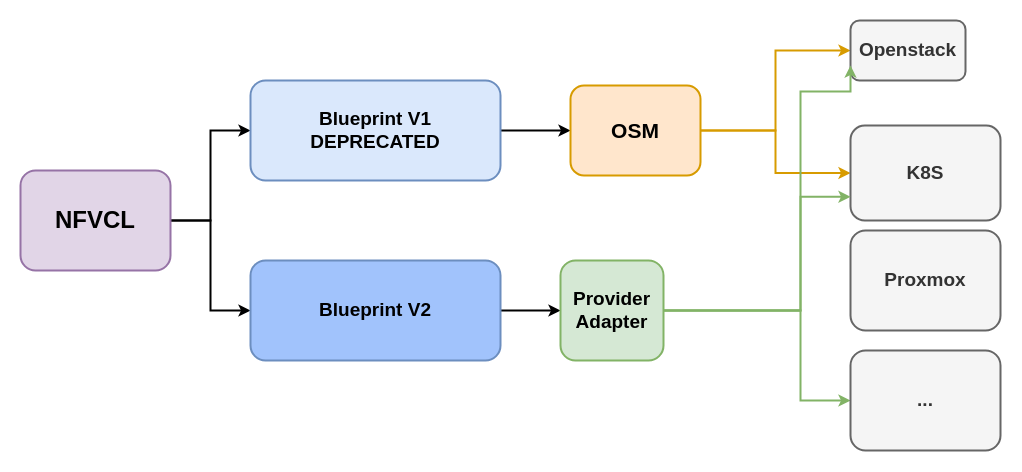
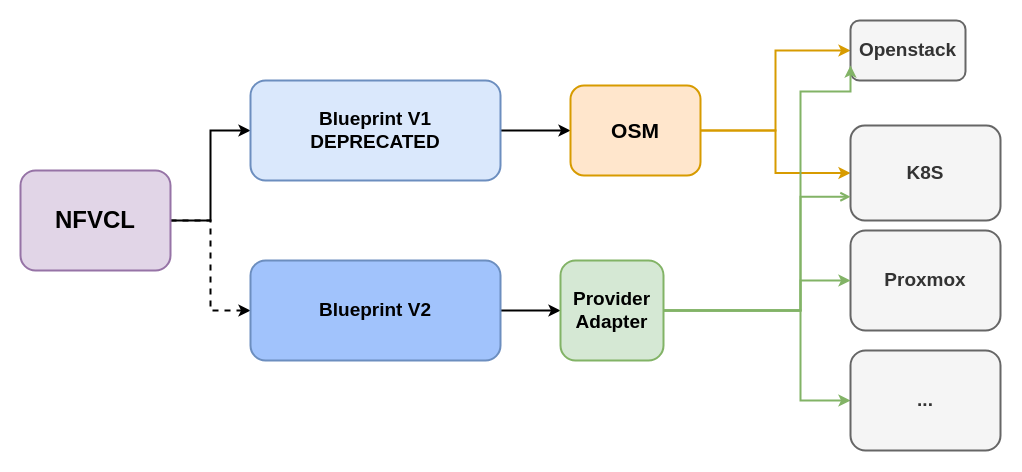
edge "Provider Adapter" -> "K8S": arrowhead classic -> open
edge "NFVCL" -> "Blueprint V2": style solid -> dashed
edge "Provider Adapter" -> "Proxmox": added
